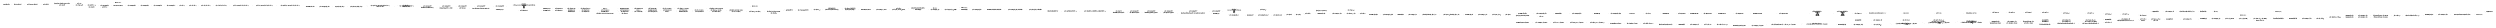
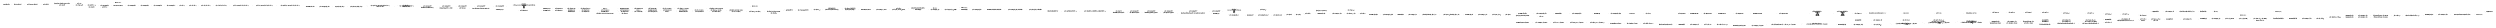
node "(FIELD_IDENTIFIER,mdie,mdie)": removed
